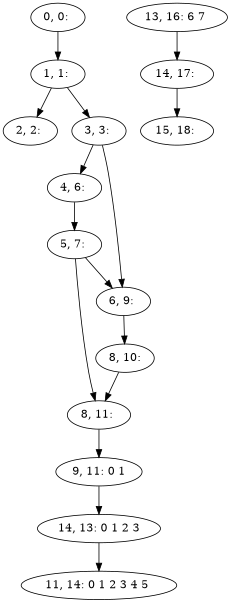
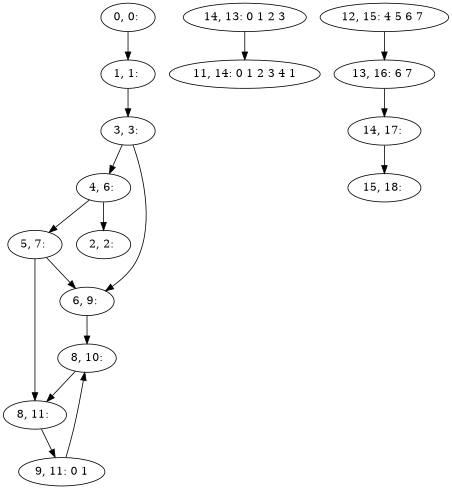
node "12, 15: 4 5 6 7": added
edge "1, 1:" -> "2, 2:": now "4, 6:" -> "2, 2:"
edge "9, 11: 0 1" -> "14, 13: 0 1 2 3": now "9, 11: 0 1" -> "8, 10:"
node "11, 14: 0 1 2 3 4 5": label "11, 14: 0 1 2 3 4 5" -> "11, 14: 0 1 2 3 4 1"
